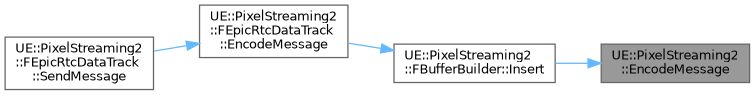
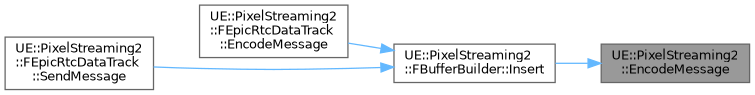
edge "UE::PixelStreaming2 ::FEpicRtcDataTrack ::SendMessage" -> "UE::PixelStreaming2 ::FEpicRtcDataTrack ::EncodeMessage": now "UE::PixelStreaming2 ::FEpicRtcDataTrack ::SendMessage" -> "UE::PixelStreaming2 ::FBufferBuilder::Insert"
